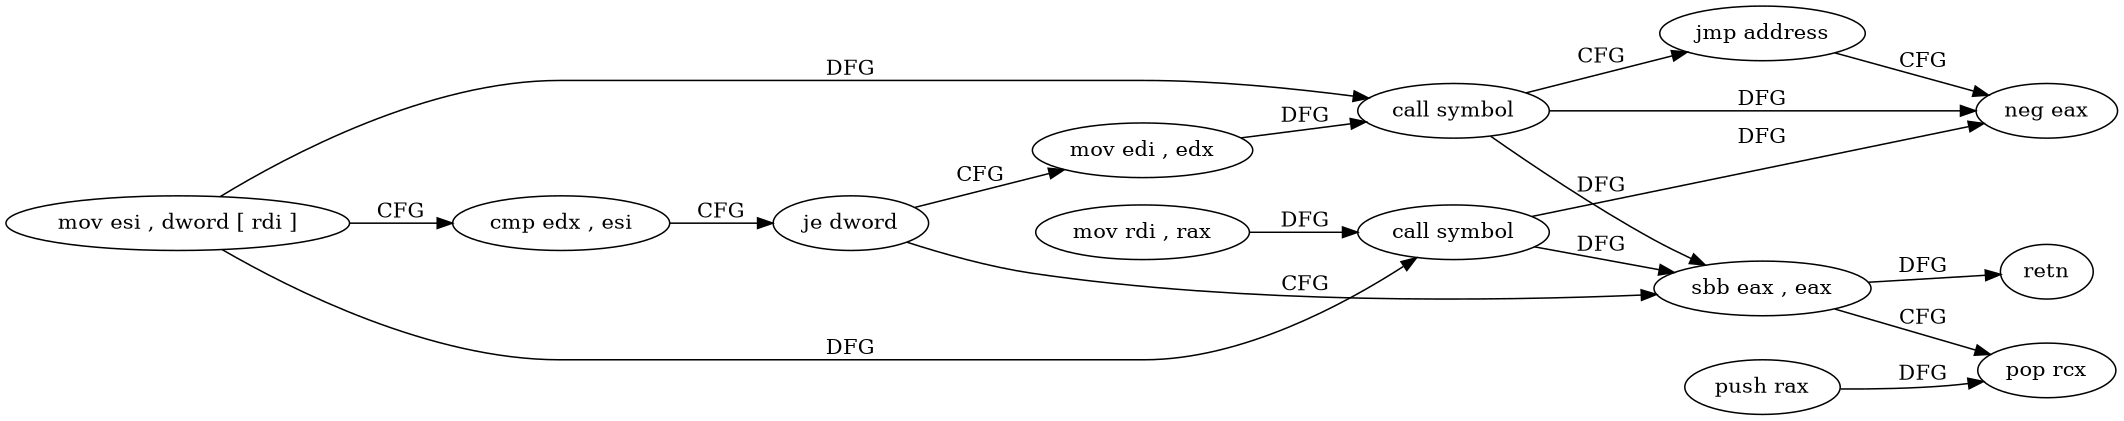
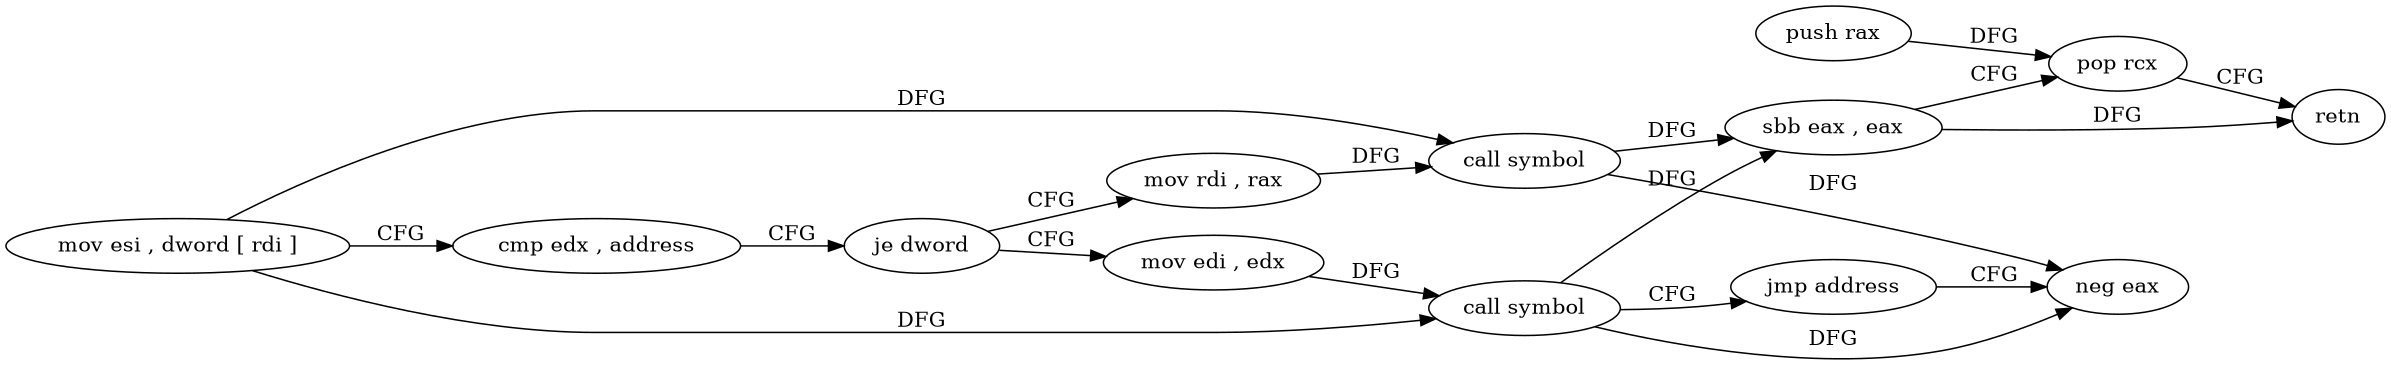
edge "pop rcx" -> "retn": added, label "CFG"
node "cmp edx , esi": label "cmp edx , esi" -> "cmp edx , address"
edge "je dword" -> "sbb eax , eax": now "je dword" -> "mov rdi , rax"
